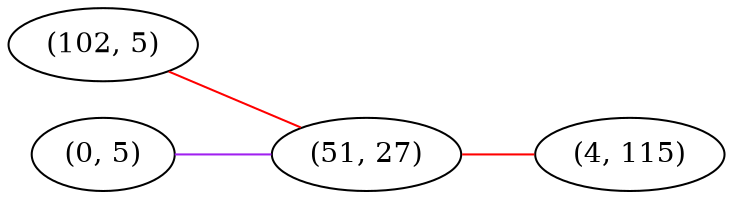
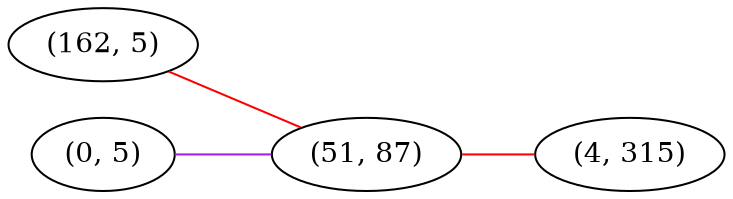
node "(102, 5)": label "(102, 5)" -> "(162, 5)"
node "(51, 27)": label "(51, 27)" -> "(51, 87)"
node "(4, 115)": label "(4, 115)" -> "(4, 315)"
